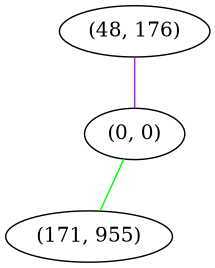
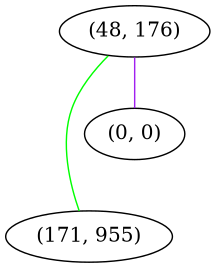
edge "(0, 0)" -- "(171, 955)": now "(48, 176)" -- "(171, 955)"
